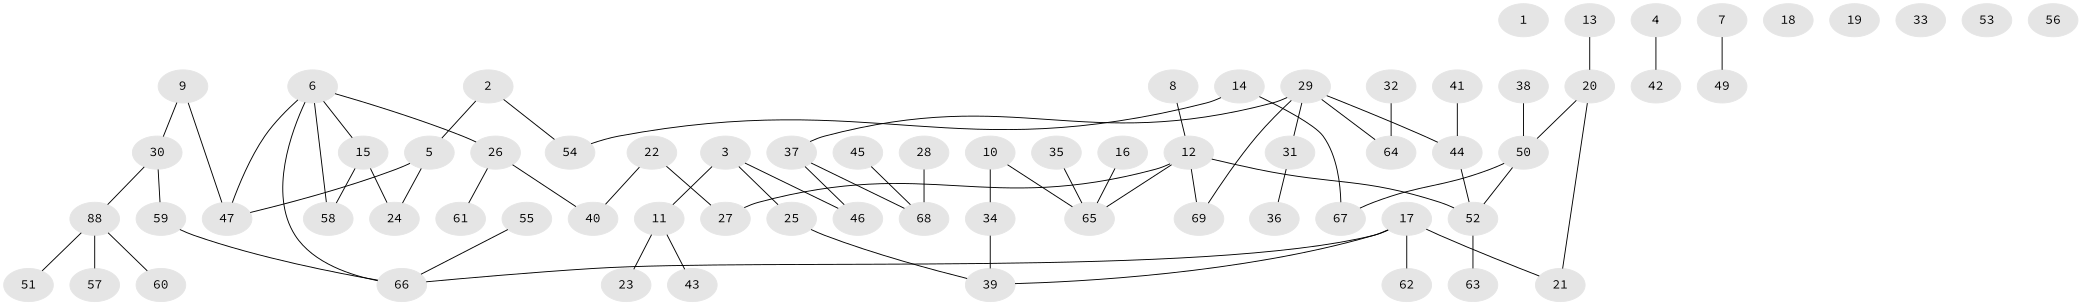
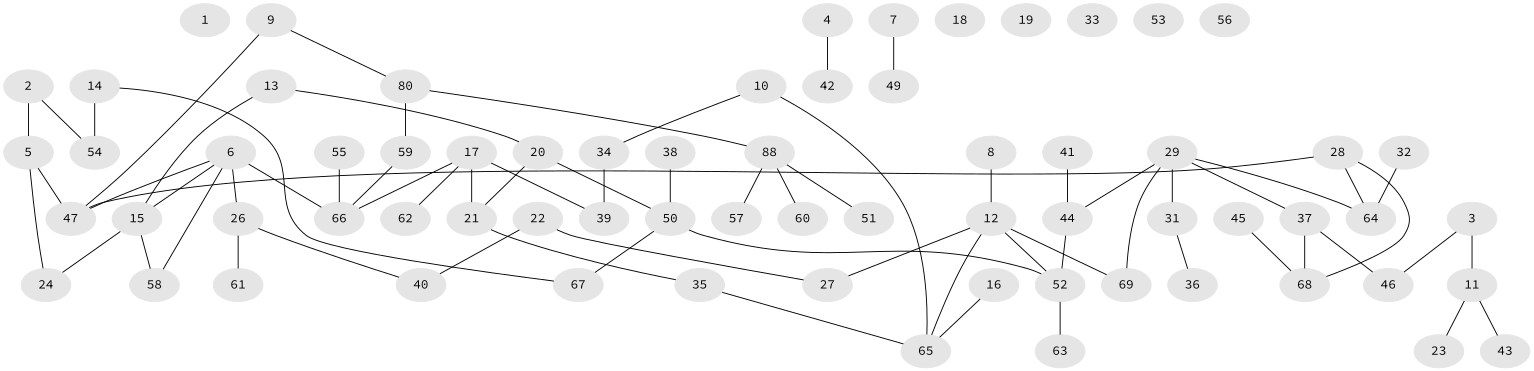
edge "13" -- "15": added
node "30": label "30" -> "80"
edge "28" -- "47": added
edge "28" -- "64": added
node "25": removed
edge "21" -- "35": added
